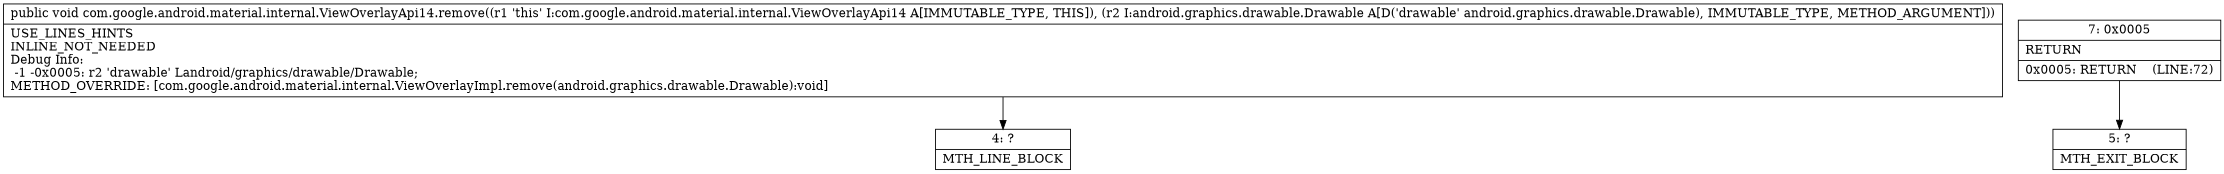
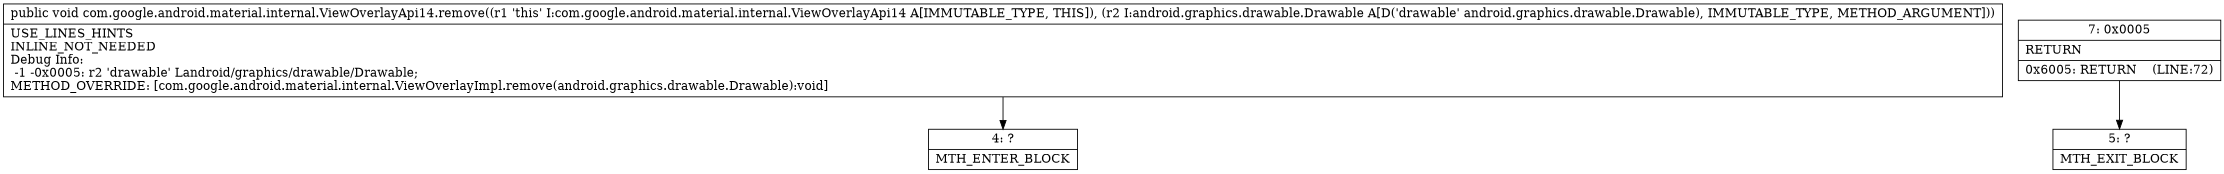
node "7: 0x0005": text "0x0005: RETURN    (LINE:72)" -> "0x6005: RETURN    (LINE:72)"
node "4: ?": text "MTH_LINE_BLOCK" -> "MTH_ENTER_BLOCK"
